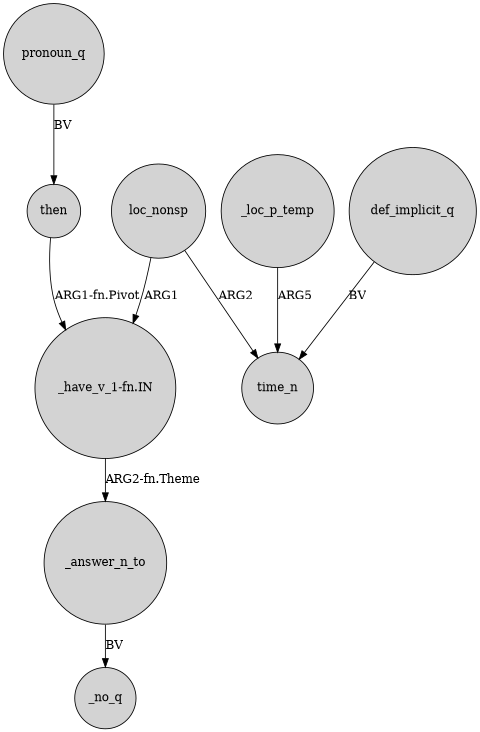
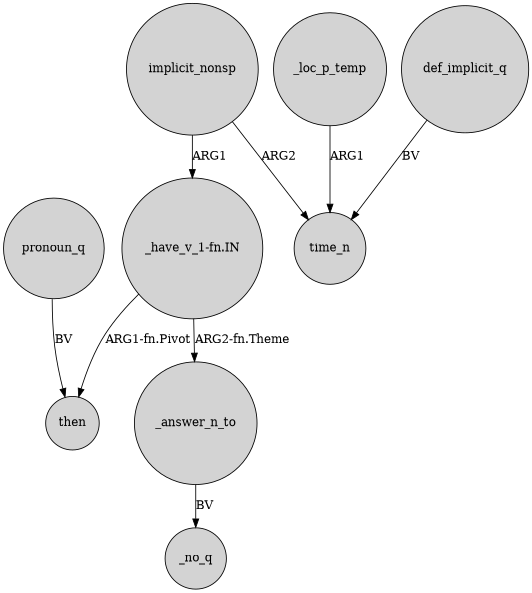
node "loc_nonsp": label "loc_nonsp" -> "implicit_nonsp"
edge "then" -> "_have_v_1-fn.IN": reversed
edge "_loc_p_temp" -> "time_n": label "ARG5" -> "ARG1"
